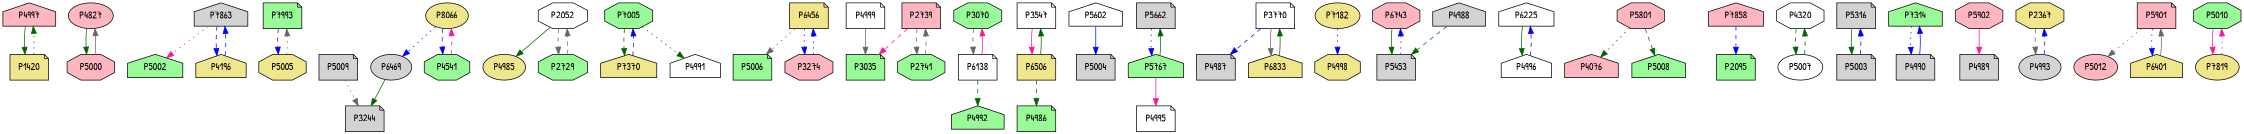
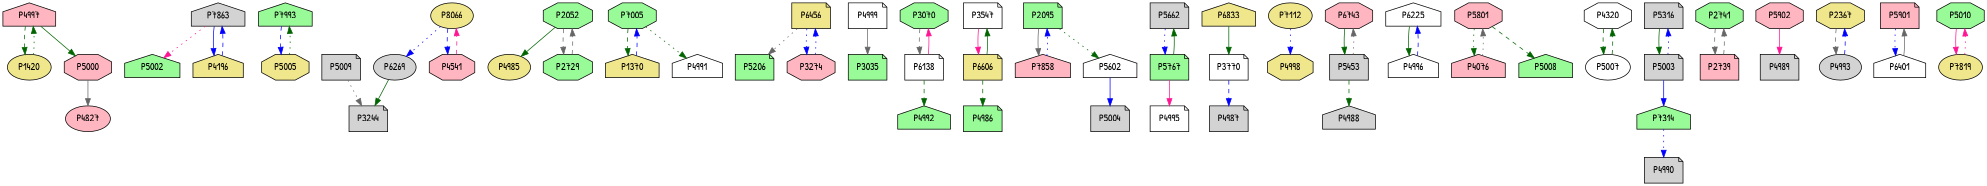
node "P7993": shape note -> house
node "P2052": fillcolor white -> palegreen
node "P7182": label "P7182" -> "P7112"
edge "P4997" -> "P1420": style solid -> dashed
edge "P7863" -> "P4196": style dashed -> solid
edge "P7858" -> "P2095": style dashed -> dotted
edge "P4827" -> "P5000": now "P4997" -> "P5000"
edge "P4988" -> "P5453": reversed
edge "P2739" -> "P3035": removed
edge "P2095" -> "P7858": added
edge "P3770" -> "P6833": removed
edge "P2095" -> "P5602": added
edge "P4990" -> "P7314": now "P5003" -> "P7314"
edge "P5005" -> "P7993": color gray40 -> darkgreen
edge "P5453" -> "P6743": color blue -> gray40
edge "P5003" -> "P5316": style dashed -> dotted
edge "P4076" -> "P5801": added
node "P1420": shape note -> ellipse
node "P6469": label "P6469" -> "P6269"
node "P4541": fillcolor palegreen -> lightpink
node "P7370": label "P7370" -> "P1370"
node "P5006": label "P5006" -> "P5206"
node "P6506": label "P6506" -> "P6606"
node "P5767": shape house -> note
node "P5012": removed
node "P6401": fillcolor khaki -> white
